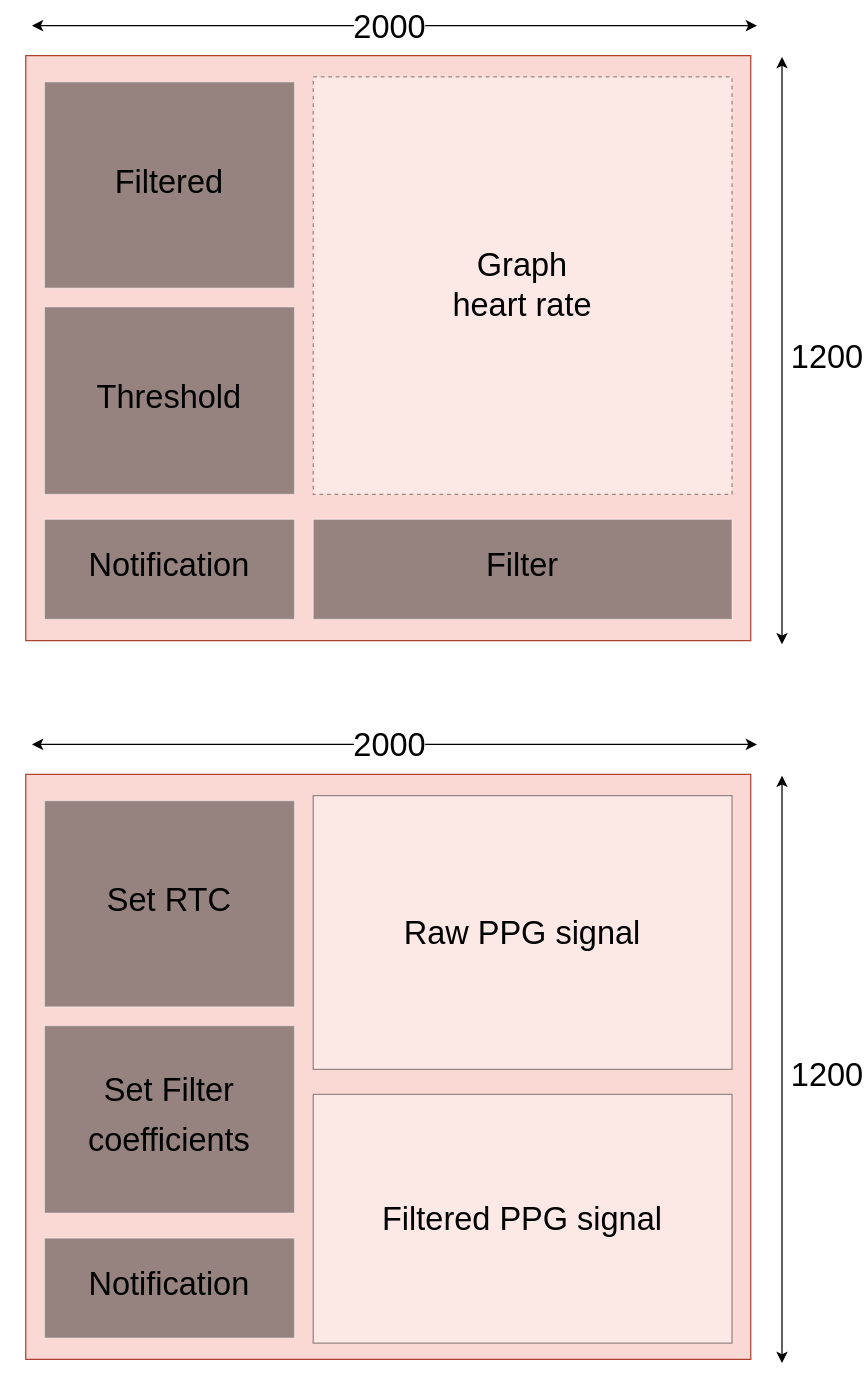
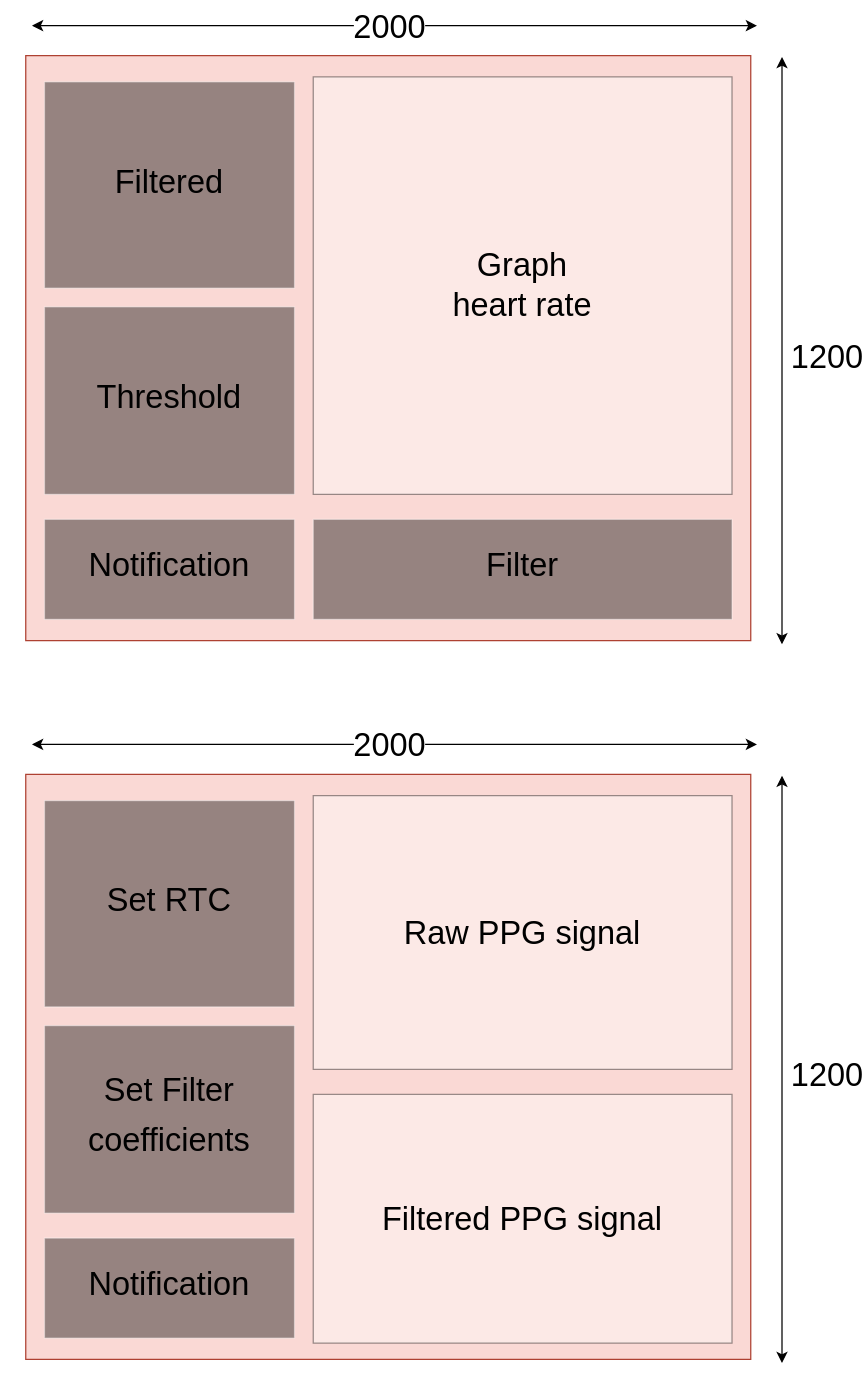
node "Graph heart rate": style dashed -> solid
